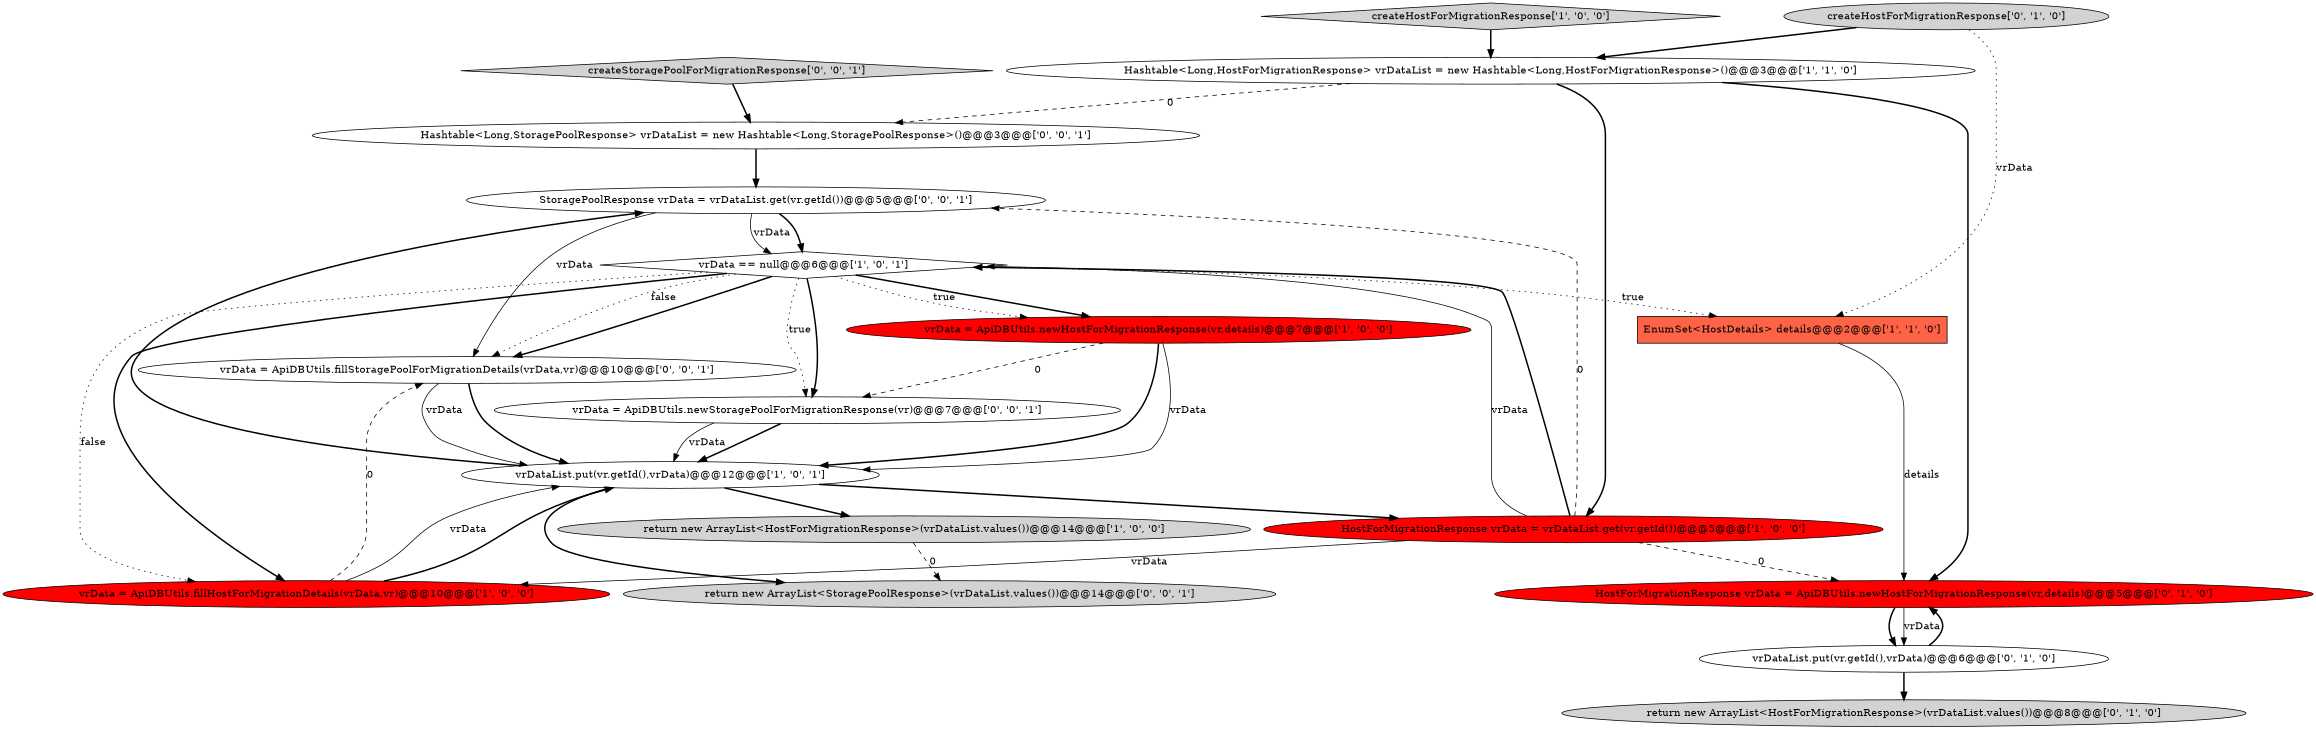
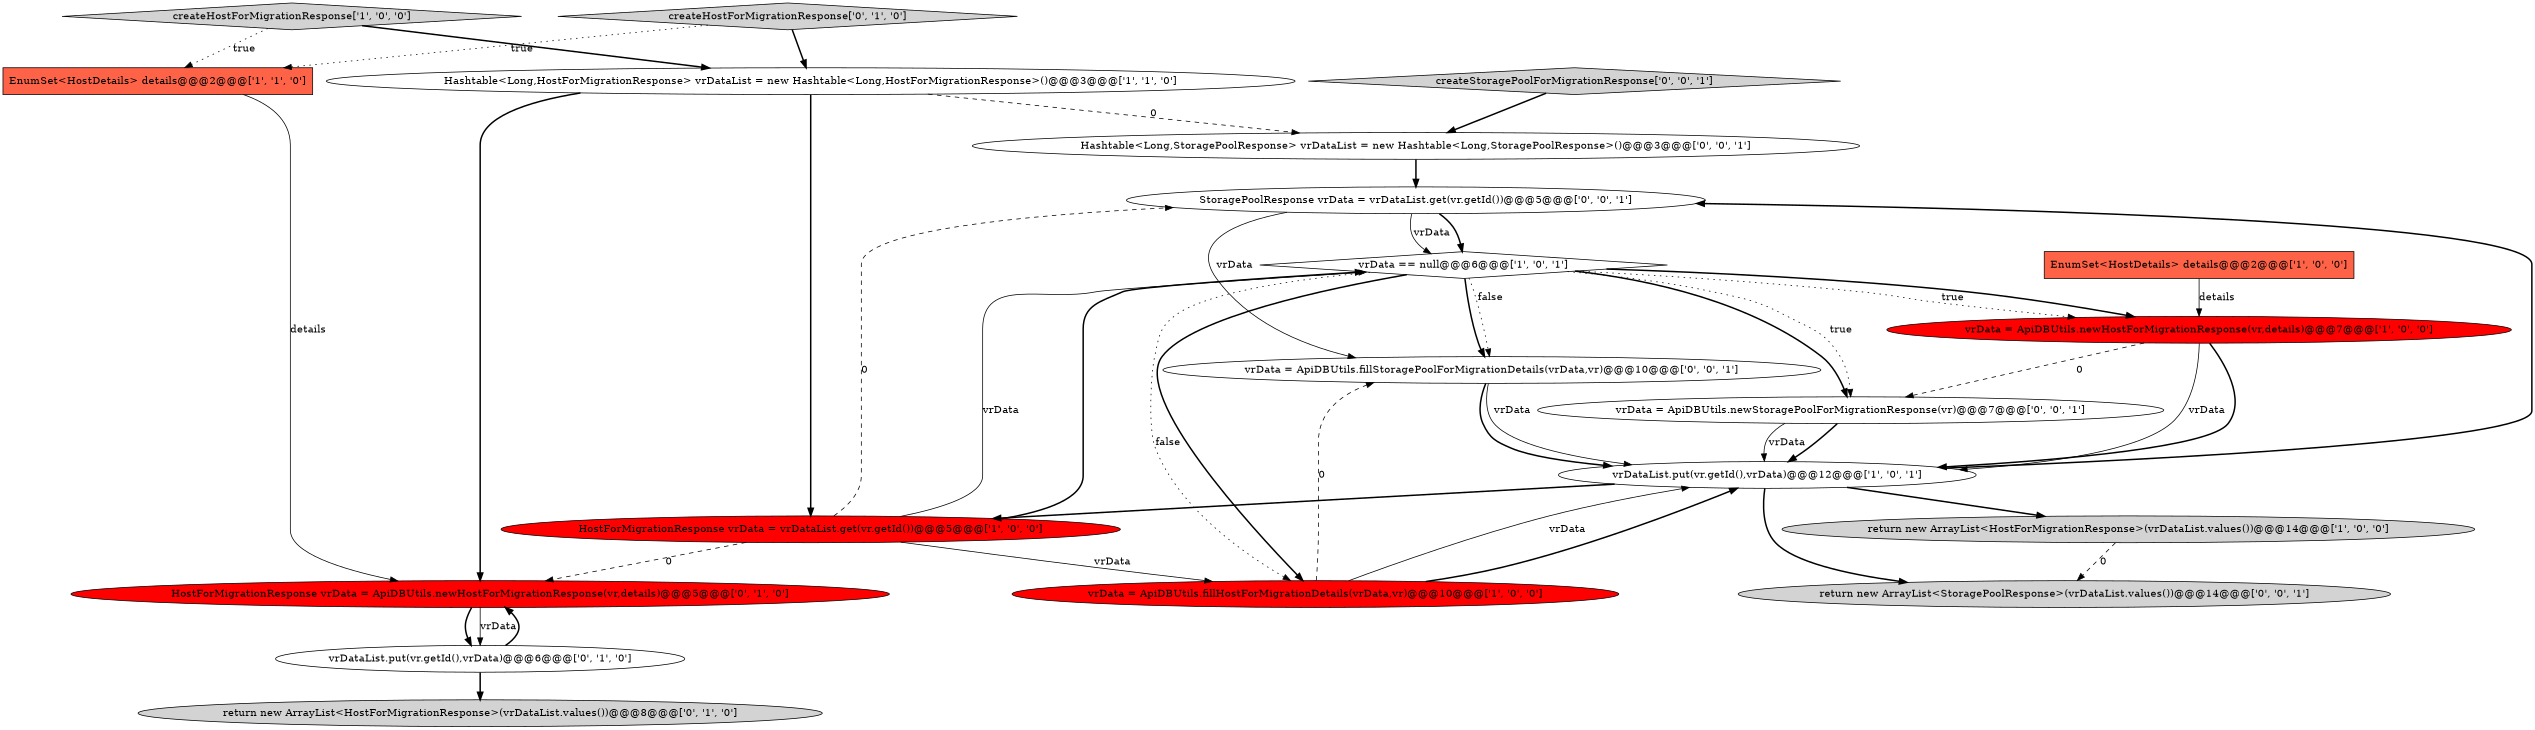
node "createHostForMigrationResponse['0', '1', '0']": shape ellipse -> diamond
edge "createHostForMigrationResponse['0', '1', '0']" -> "EnumSet<HostDetails> details@@@2@@@['1', '1', '0']": label "vrData" -> "true"
node "EnumSet<HostDetails> details@@@2@@@['1', '0', '0']": added
edge "vrData == null@@@6@@@['1', '0', '1']" -> "EnumSet<HostDetails> details@@@2@@@['1', '1', '0']": now "createHostForMigrationResponse['1', '0', '0']" -> "EnumSet<HostDetails> details@@@2@@@['1', '1', '0']"
